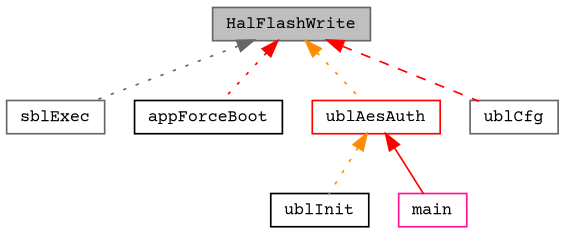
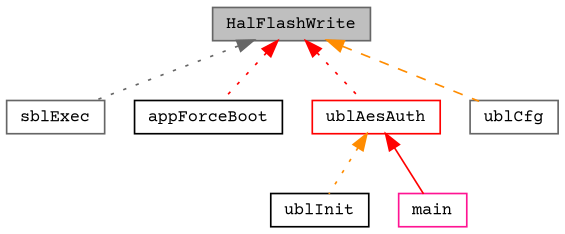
edge "ublCfg" -> "HalFlashWrite": color red -> darkorange
edge "ublAesAuth" -> "HalFlashWrite": color darkorange -> red
